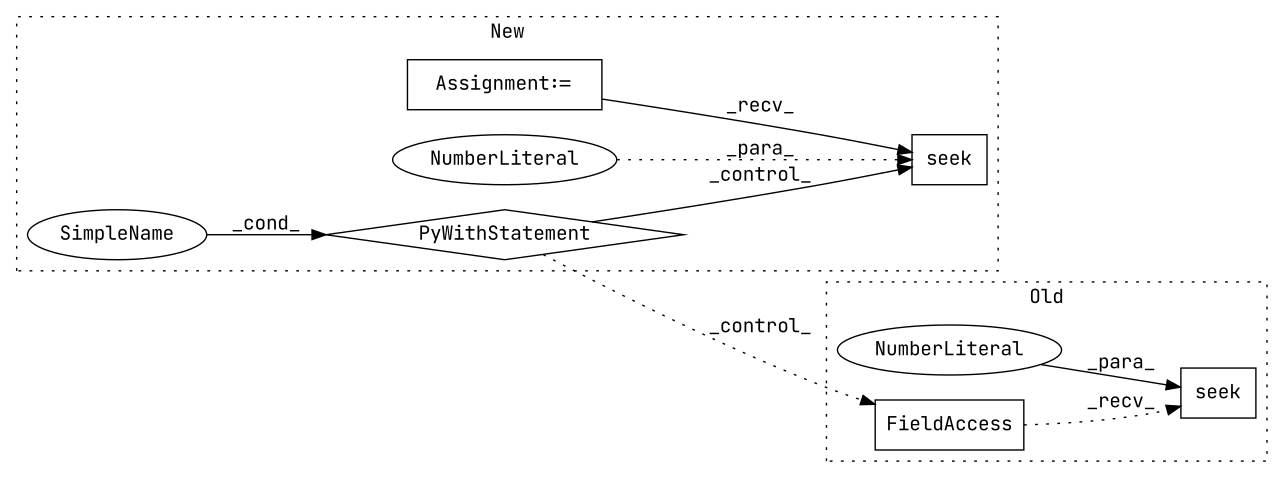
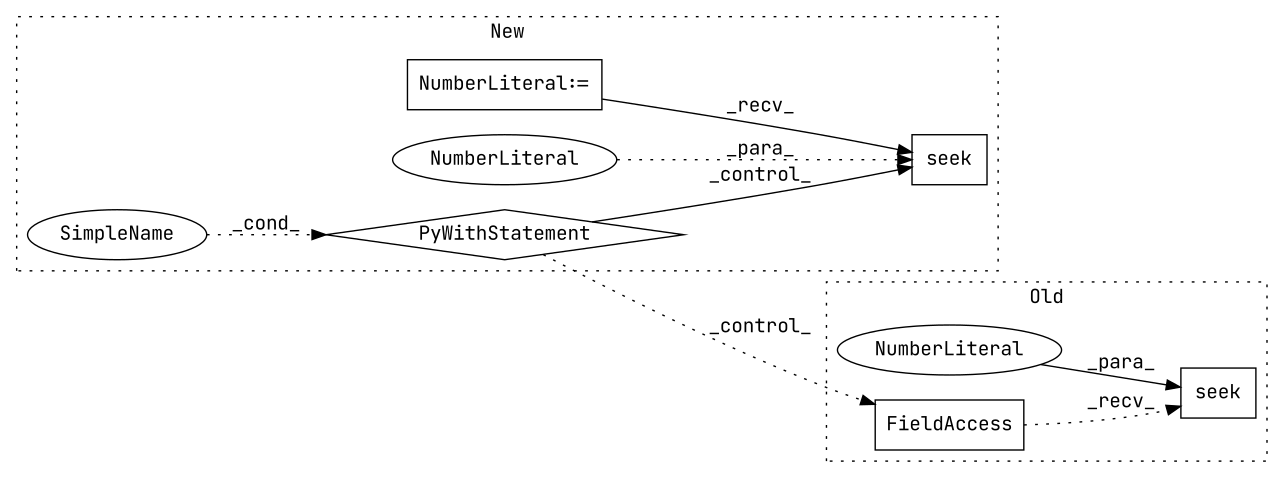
node "Assignment:=": label "Assignment:=" -> "NumberLiteral:="
edge "SimpleName" -> "PyWithStatement": style solid -> dotted
